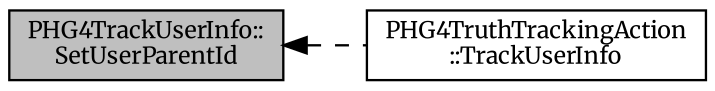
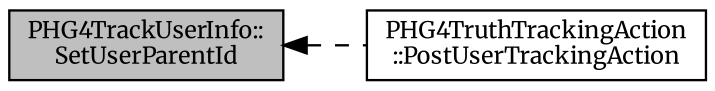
node "PHG4TruthTrackingAction ::TrackUserInfo": label "PHG4TruthTrackingAction ::TrackUserInfo" -> "PHG4TruthTrackingAction ::PostUserTrackingAction"
